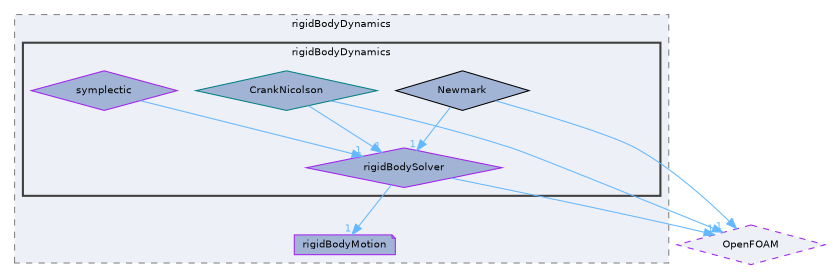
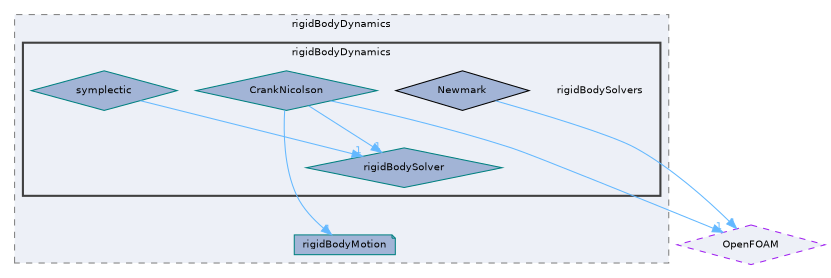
node "symplectic": color purple -> teal
node "rigidBodySolvers": added
edge "Newmark" -> "rigidBodySolver": removed
node "rigidBodySolver": color purple -> teal
edge "rigidBodySolver" -> "OpenFOAM": removed
edge "rigidBodySolver" -> "rigidBodyMotion": now "CrankNicolson" -> "rigidBodyMotion"
node "rigidBodyMotion": color purple -> teal
